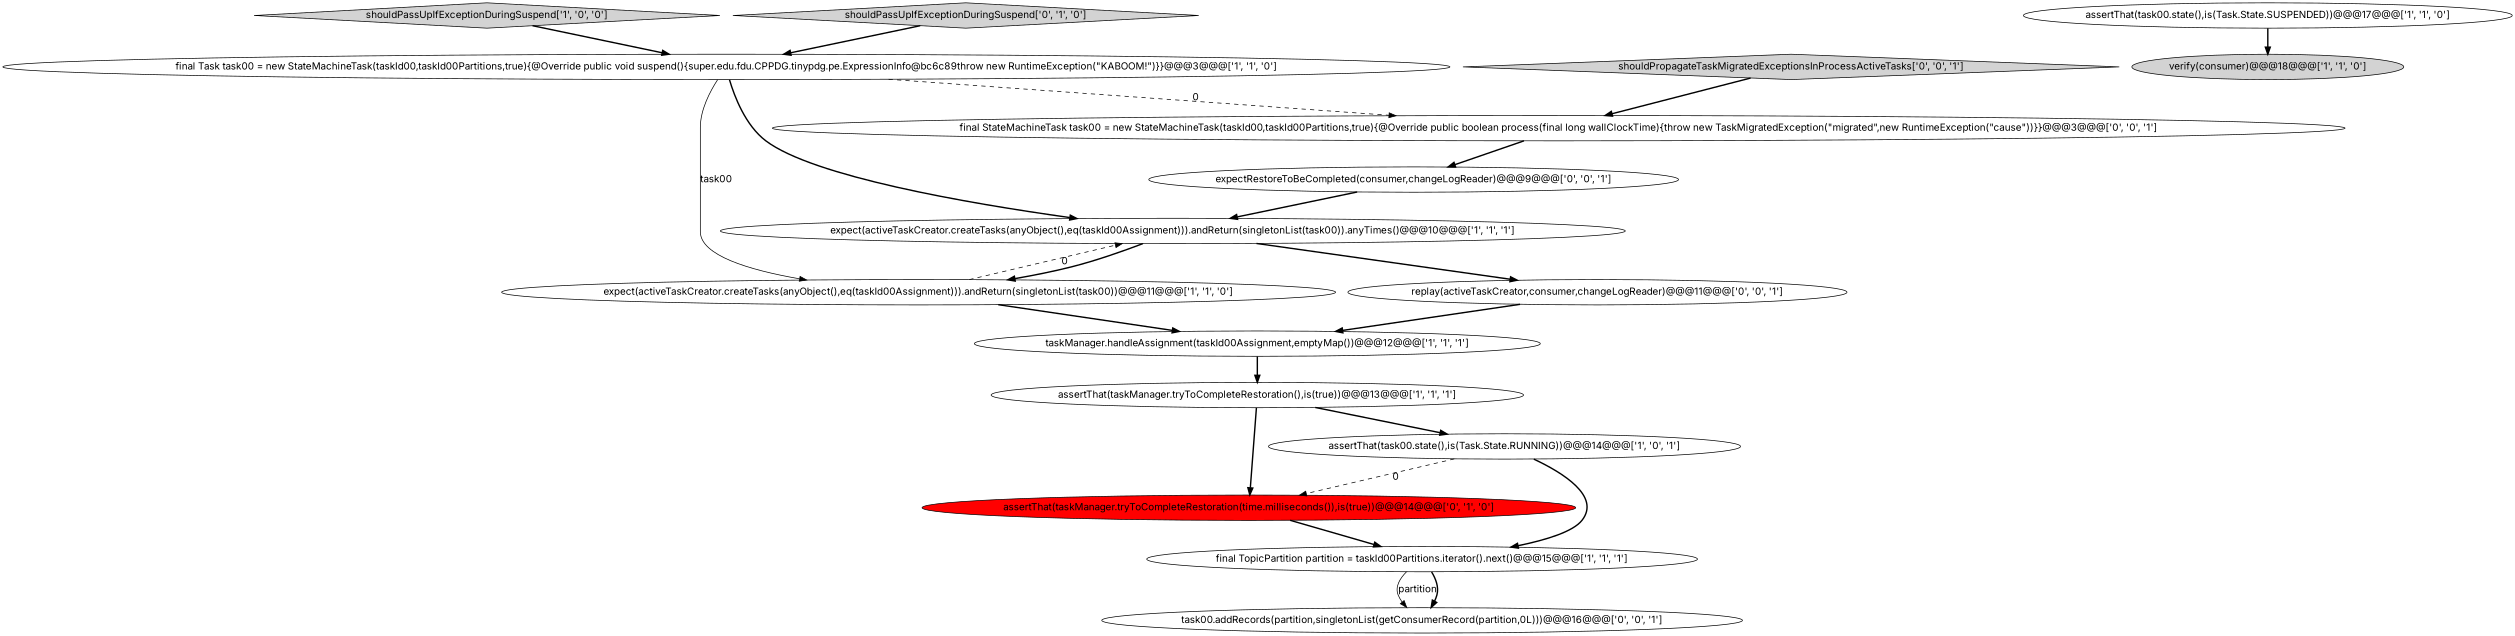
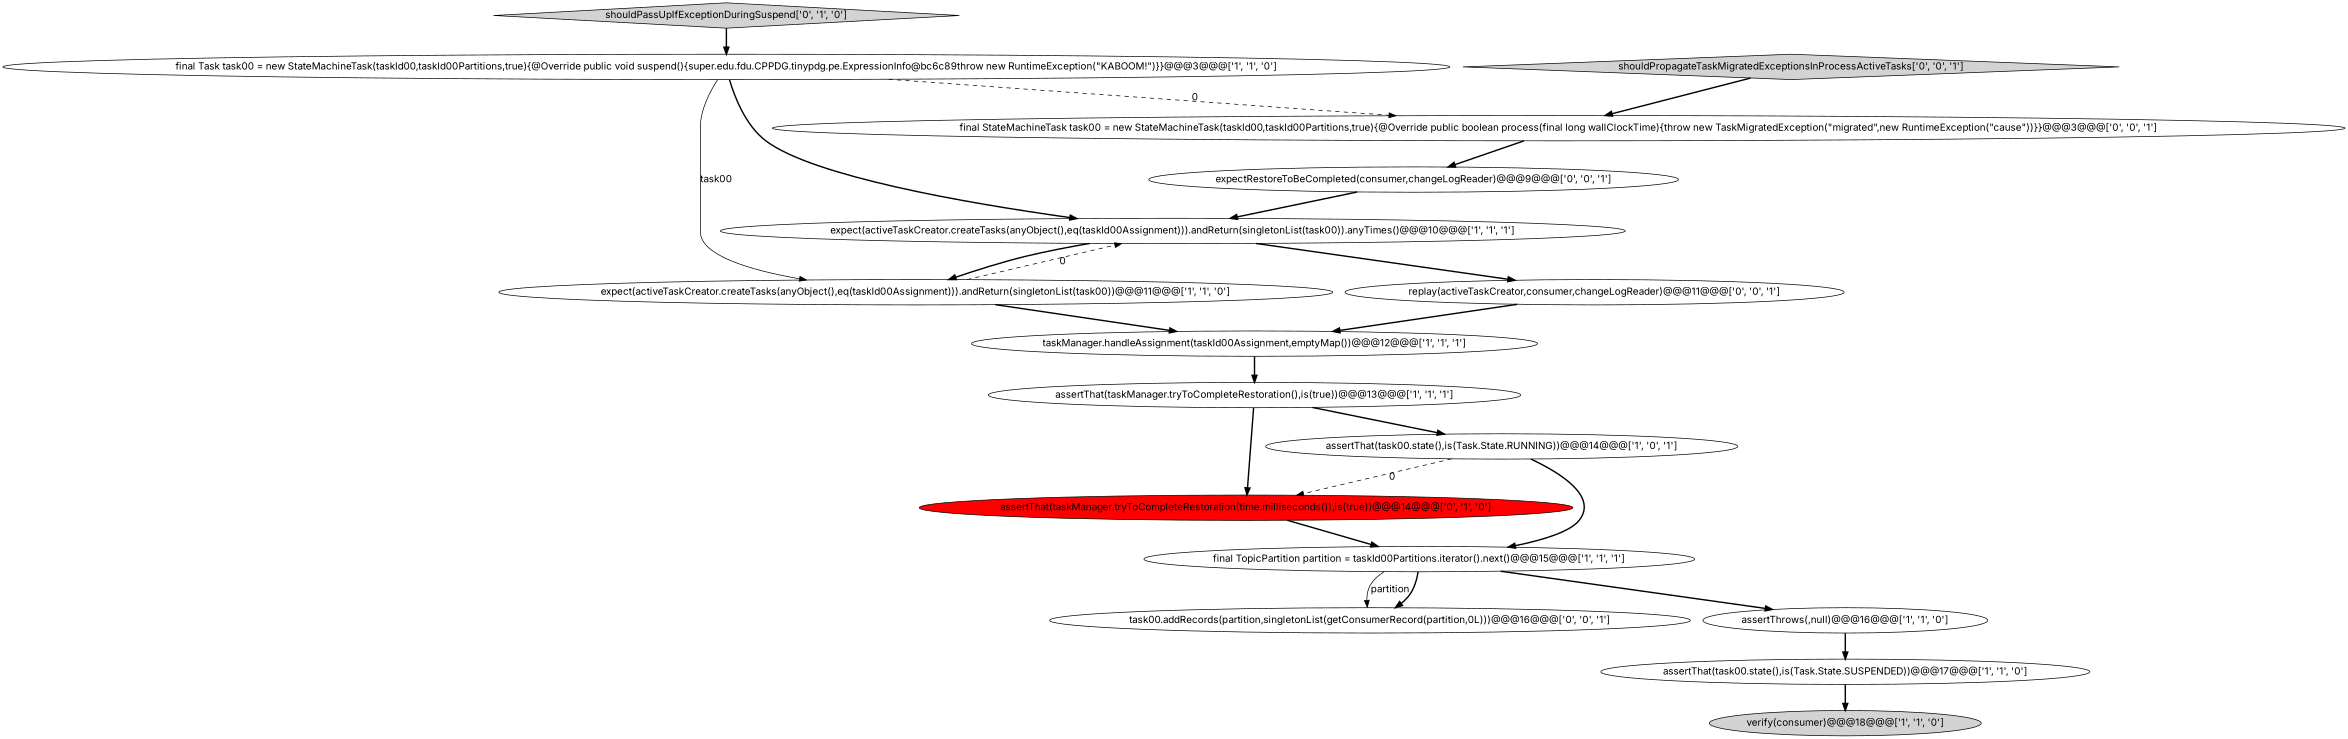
node "shouldPassUpIfExceptionDuringSuspend['1', '0', '0']": removed
node "assertThrows(,null)@@@16@@@['1', '1', '0']": added
